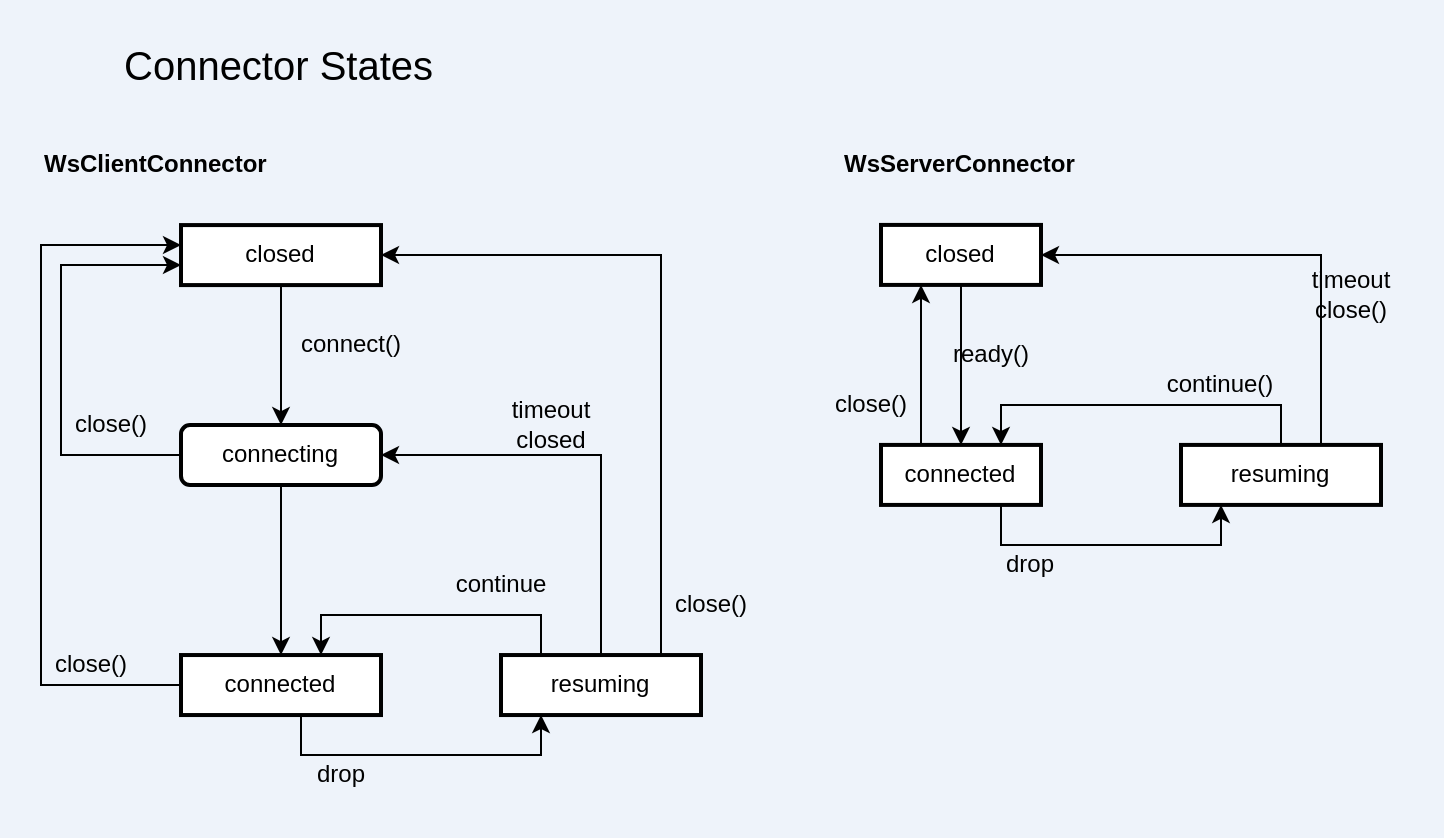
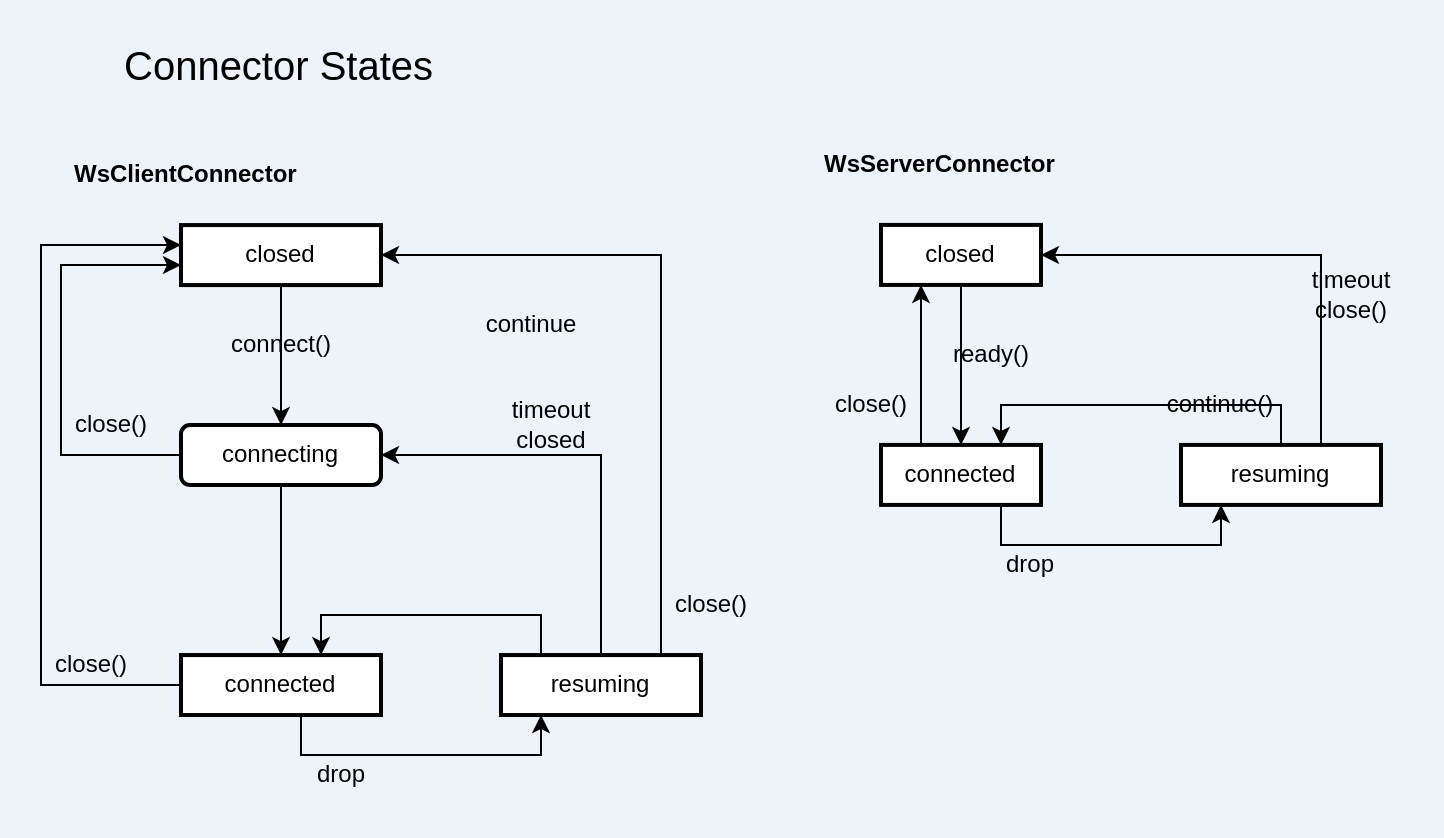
node "WsClientConnector": moved (171, 165) -> (201, 175)
node "WsServerConnector": moved (986, 165) -> (966, 165)
node "connect()": moved (351, 345) -> (281, 345)
node "continue()": moved (1221, 385) -> (1221, 405)
node "continue": moved (501, 585) -> (531, 325)
